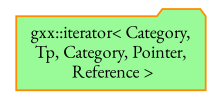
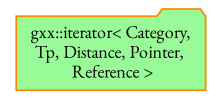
node "gxx::iterator< Category, Tp, Category, Pointer, Reference >": label "gxx::iterator< Category, Tp, Category, Pointer, Reference >" -> "gxx::iterator< Category, Tp, Distance, Pointer, Reference >"
